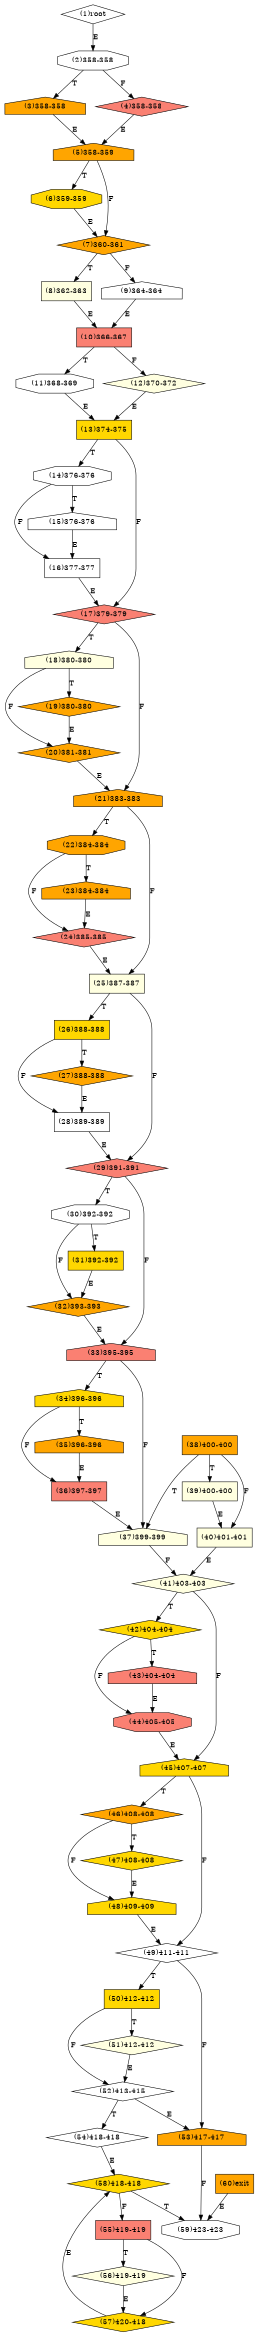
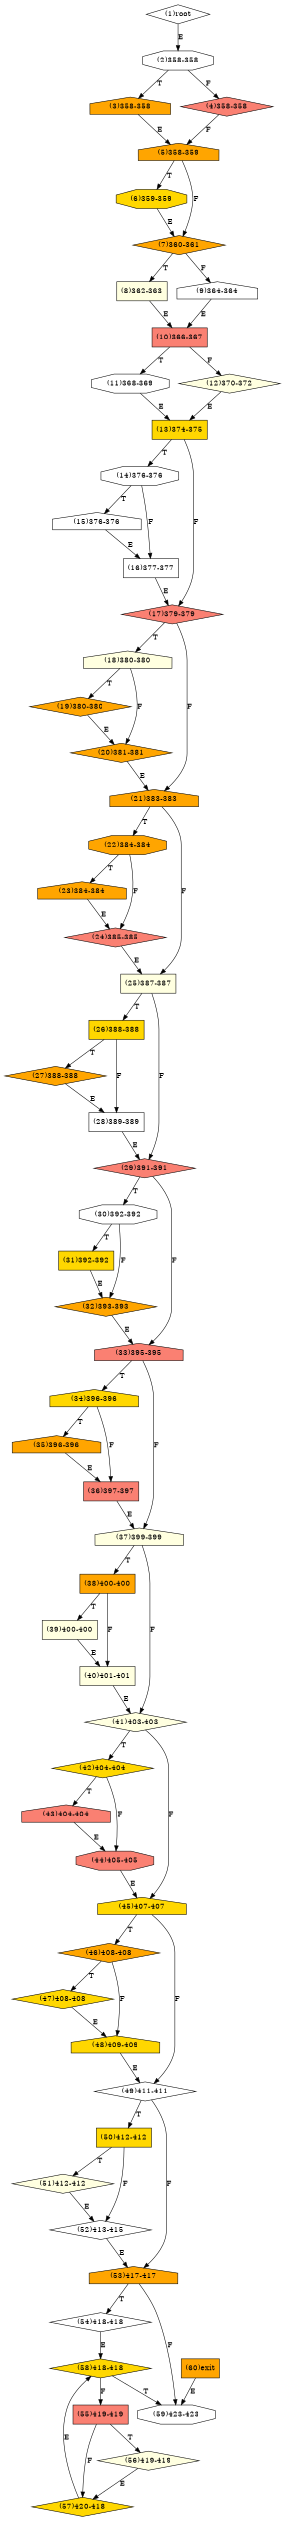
edge "(4)358-358" -> "(5)358-359": label "E" -> "F"
edge "(38)400-400" -> "(37)399-399": reversed
edge "(52)413-415" -> "(54)418-418": now "(53)417-417" -> "(54)418-418"
